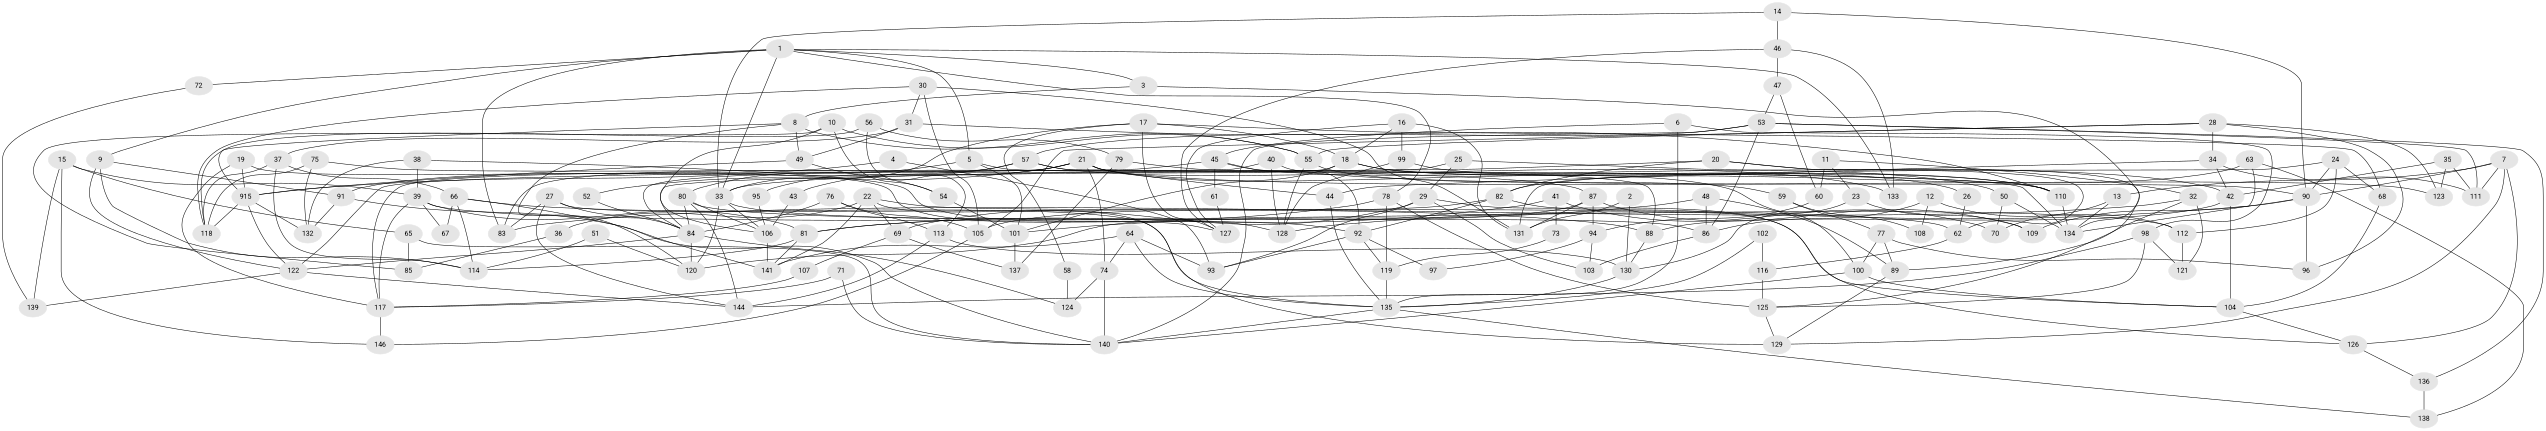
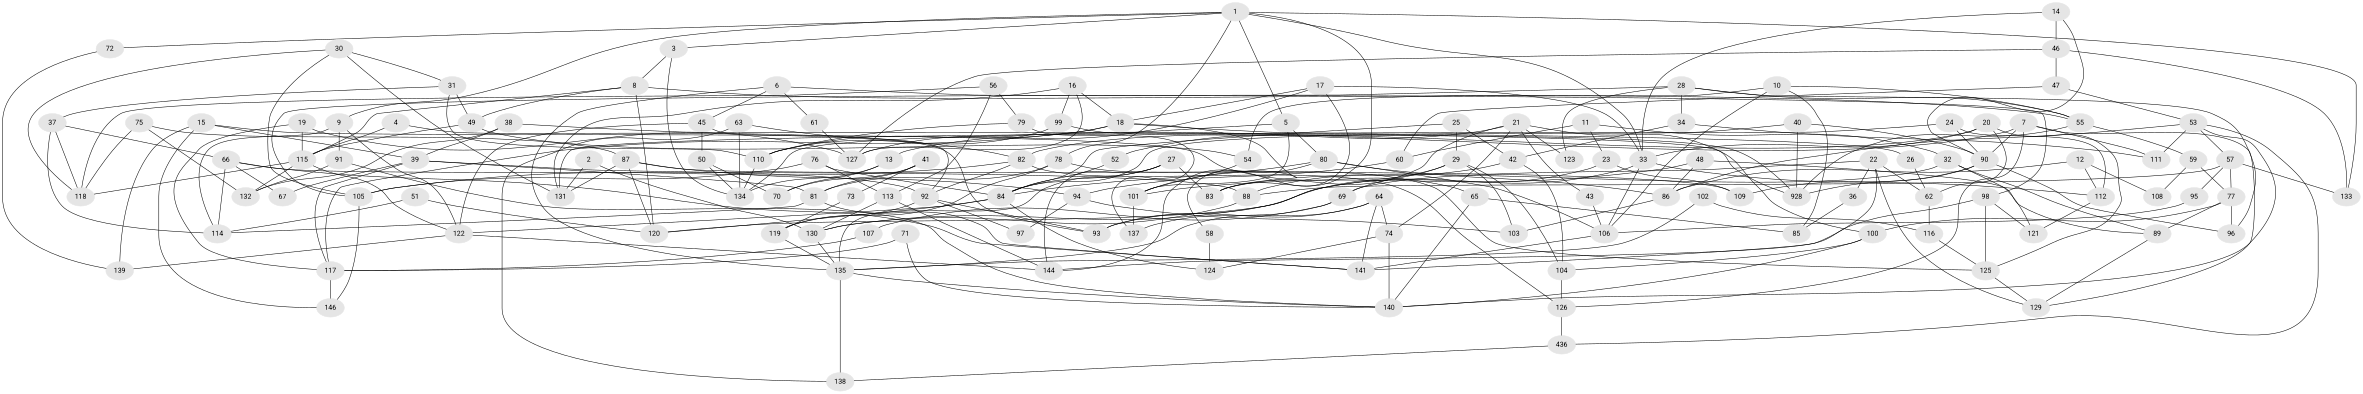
node "35": removed
edge "57" -- "91": now "57" -- "77"
edge "45" -- "61": now "6" -- "61"
node "915": label "915" -> "115"
node "44": removed
node "68": removed
node "128": label "128" -> "928"
node "136": label "136" -> "436"
